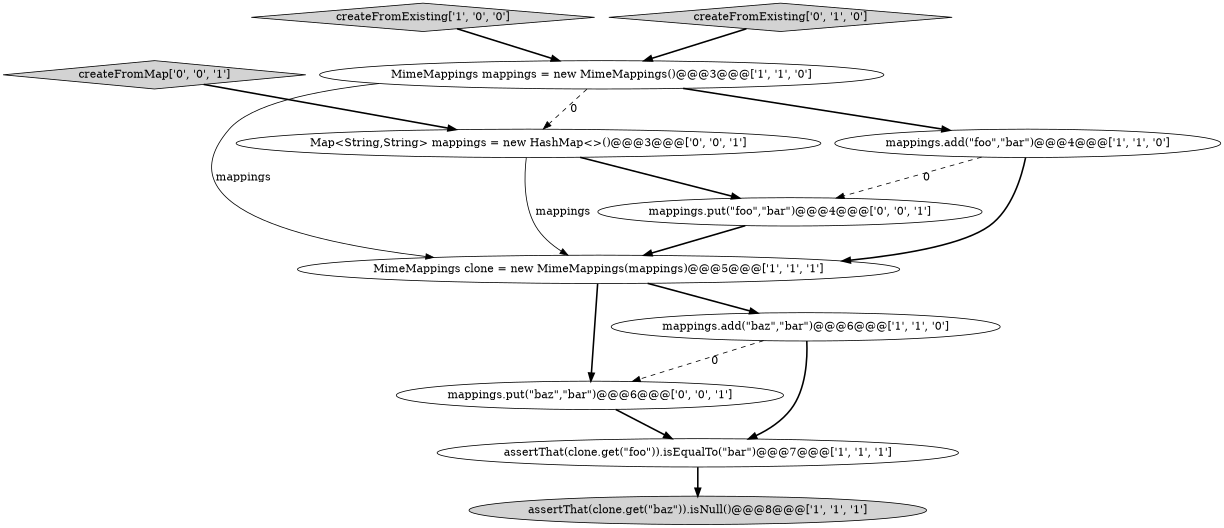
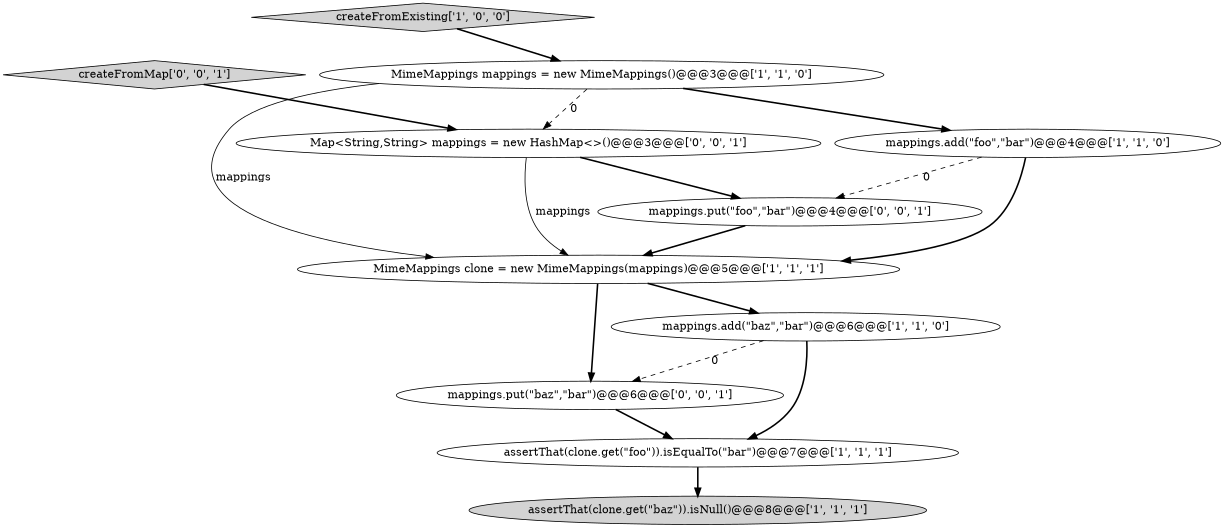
node "createFromExisting['0', '1', '0']": removed
